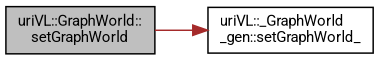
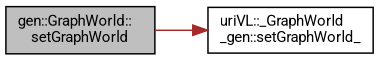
node "uriVL::GraphWorld:: setGraphWorld": label "uriVL::GraphWorld:: setGraphWorld" -> "gen::GraphWorld:: setGraphWorld"
